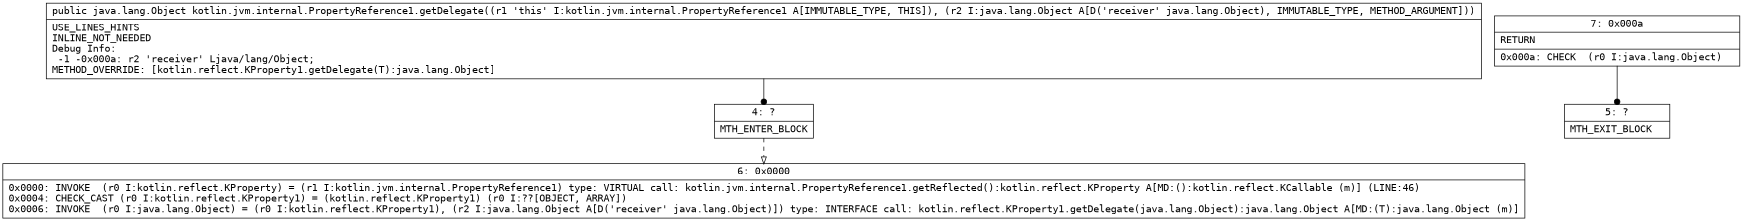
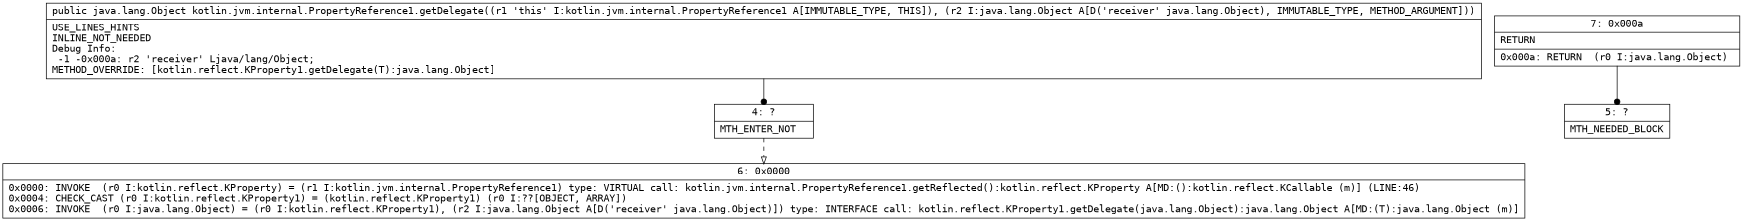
node "7: 0x000a": text "0x000a: CHECK  (r0 I:java.lang.Object)" -> "0x000a: RETURN  (r0 I:java.lang.Object)"
node "4: ?": text "MTH_ENTER_BLOCK" -> "MTH_ENTER_NOT"
node "5: ?": text "MTH_EXIT_BLOCK" -> "MTH_NEEDED_BLOCK"
